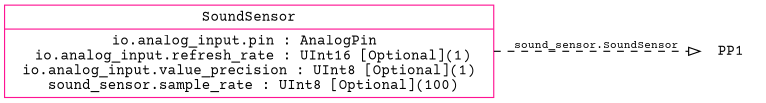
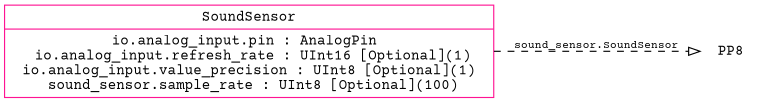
node "PP1": label "PP1" -> "PP8"
